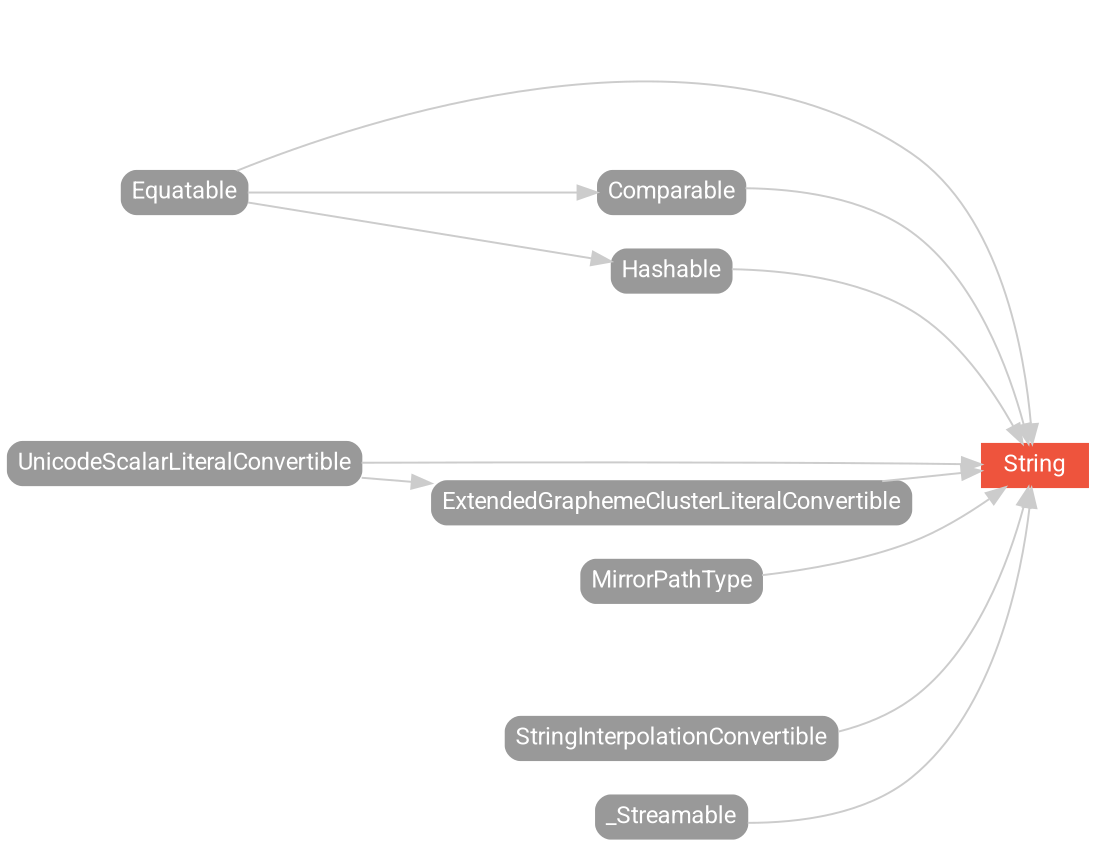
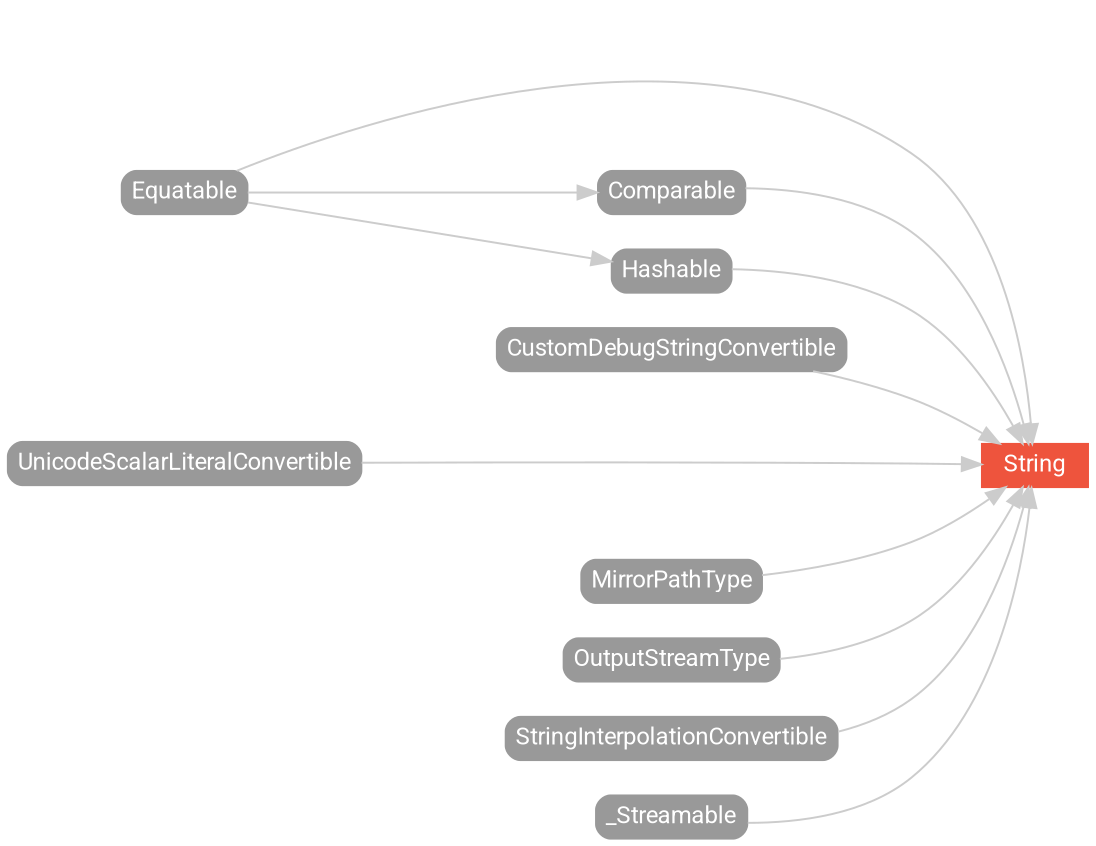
node "CustomDebugStringConvertible": added
node "ExtendedGraphemeClusterLiteralConvertible": removed
node "OutputStreamType": added
